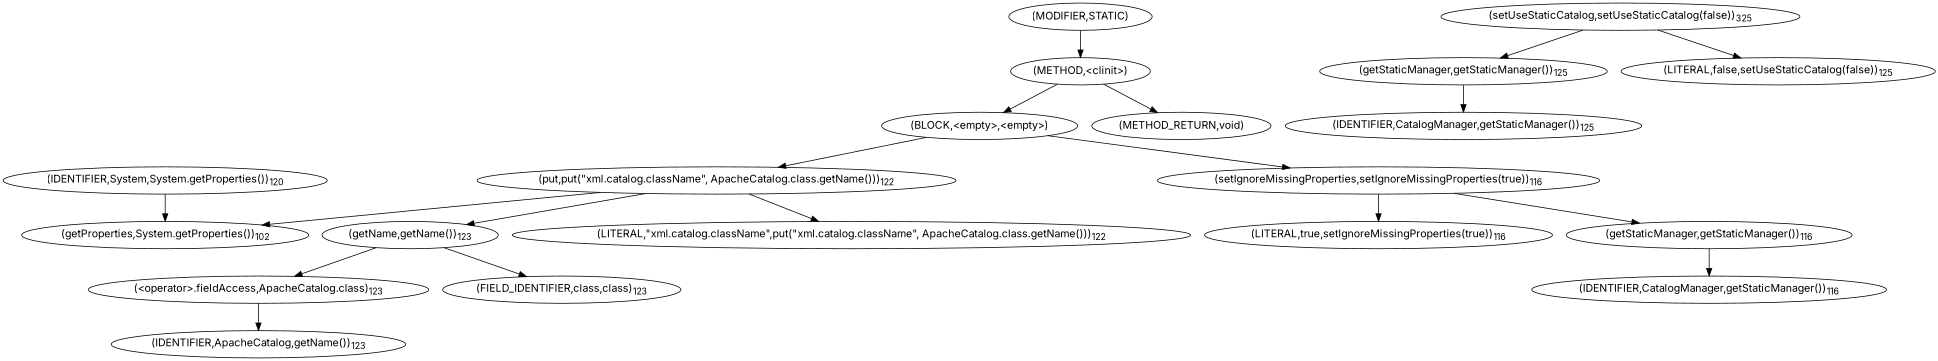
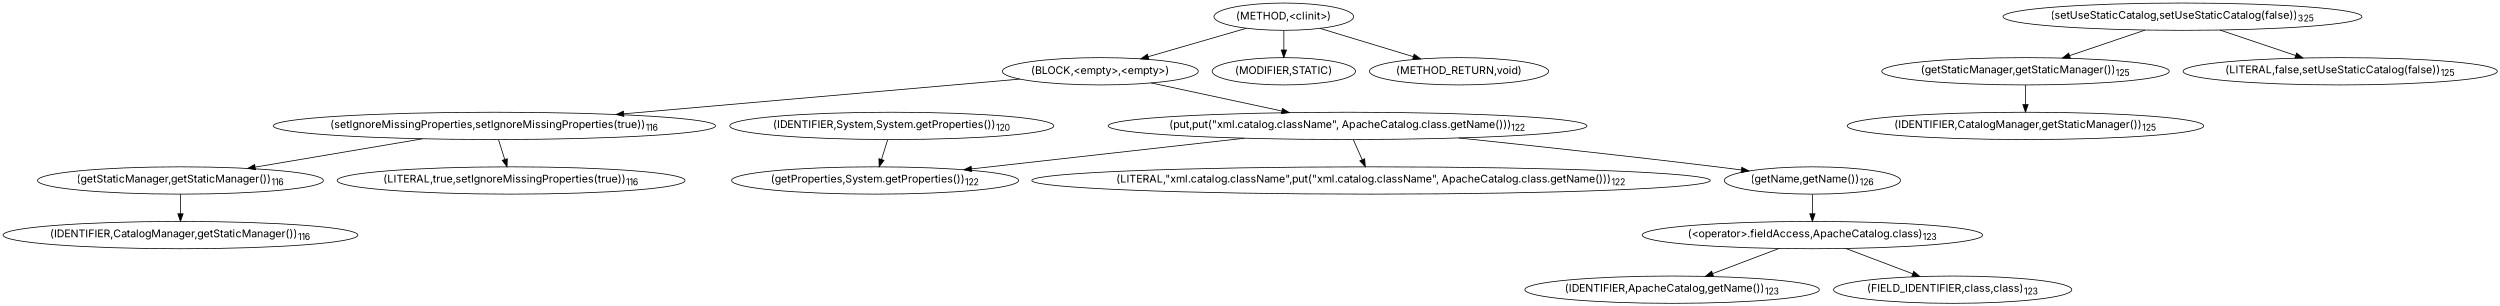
edge "(MODIFIER,STATIC)" -> "(METHOD,<clinit>)": reversed
node "(getProperties,System.getProperties())": text "102" -> "122"
node "(getName,getName())": text "123" -> "126"
edge "(getName,getName())" -> "(FIELD_IDENTIFIER,class,class)": now "(<operator>.fieldAccess,ApacheCatalog.class)" -> "(FIELD_IDENTIFIER,class,class)"
